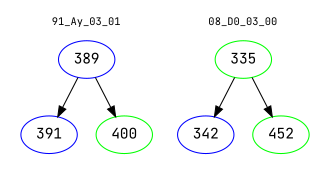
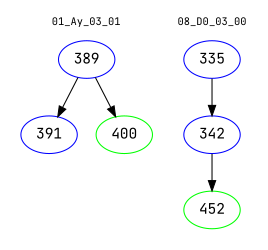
cluster "91_Ay_03_01": label "91_Ay_03_01" -> "01_Ay_03_01"
node "335": color green -> blue
edge "335" -> "452": now "342" -> "452"
